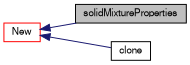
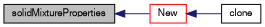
edge "solidMixtureProperties" -> "New": reversed
